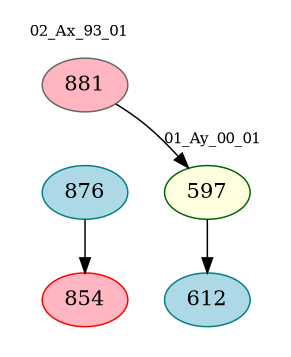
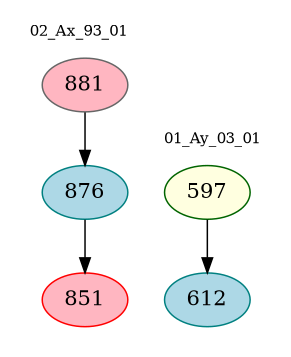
cluster "01_Ay_00_01": label "01_Ay_00_01" -> "01_Ay_03_01"
edge "881" -> "597": now "881" -> "876"
node "854": label "854" -> "851"
